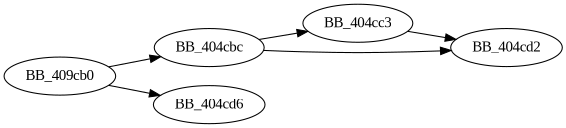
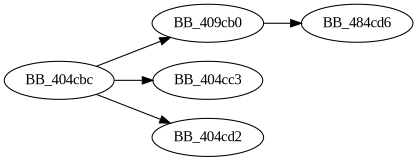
edge "BB_404cc3" -> "BB_404cd2": removed
edge "BB_409cb0" -> "BB_404cbc": reversed
node "BB_404cd6": label "BB_404cd6" -> "BB_484cd6"
